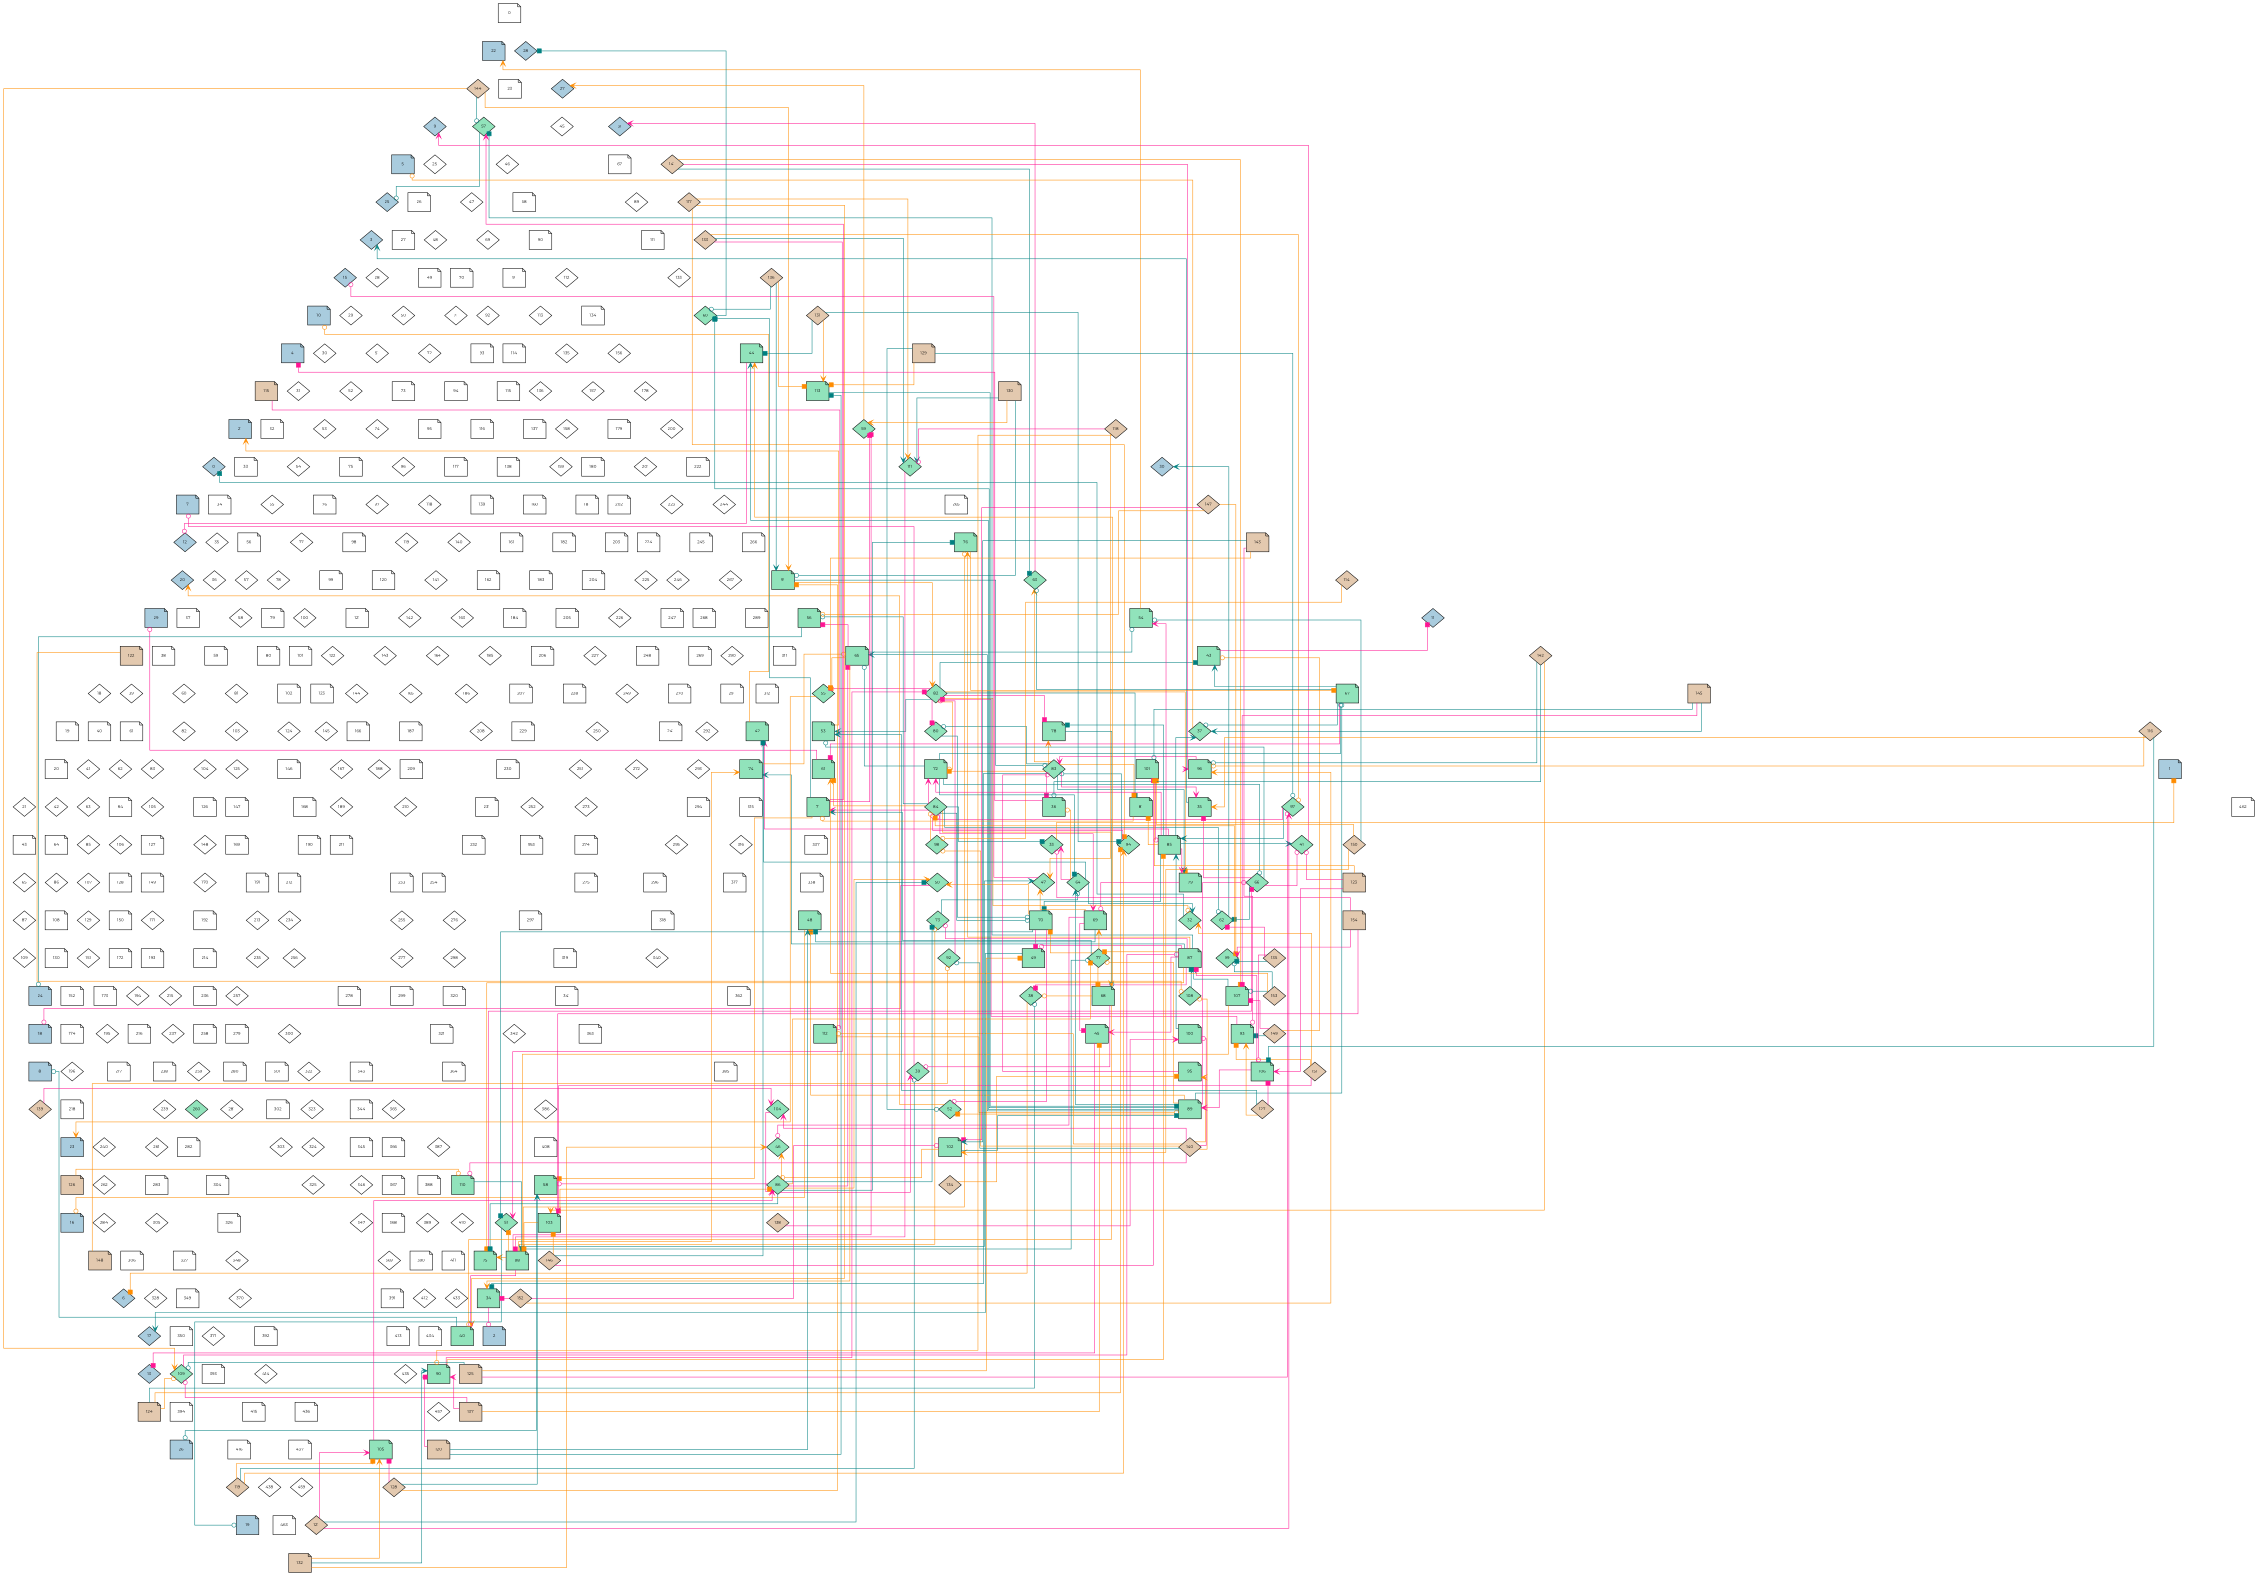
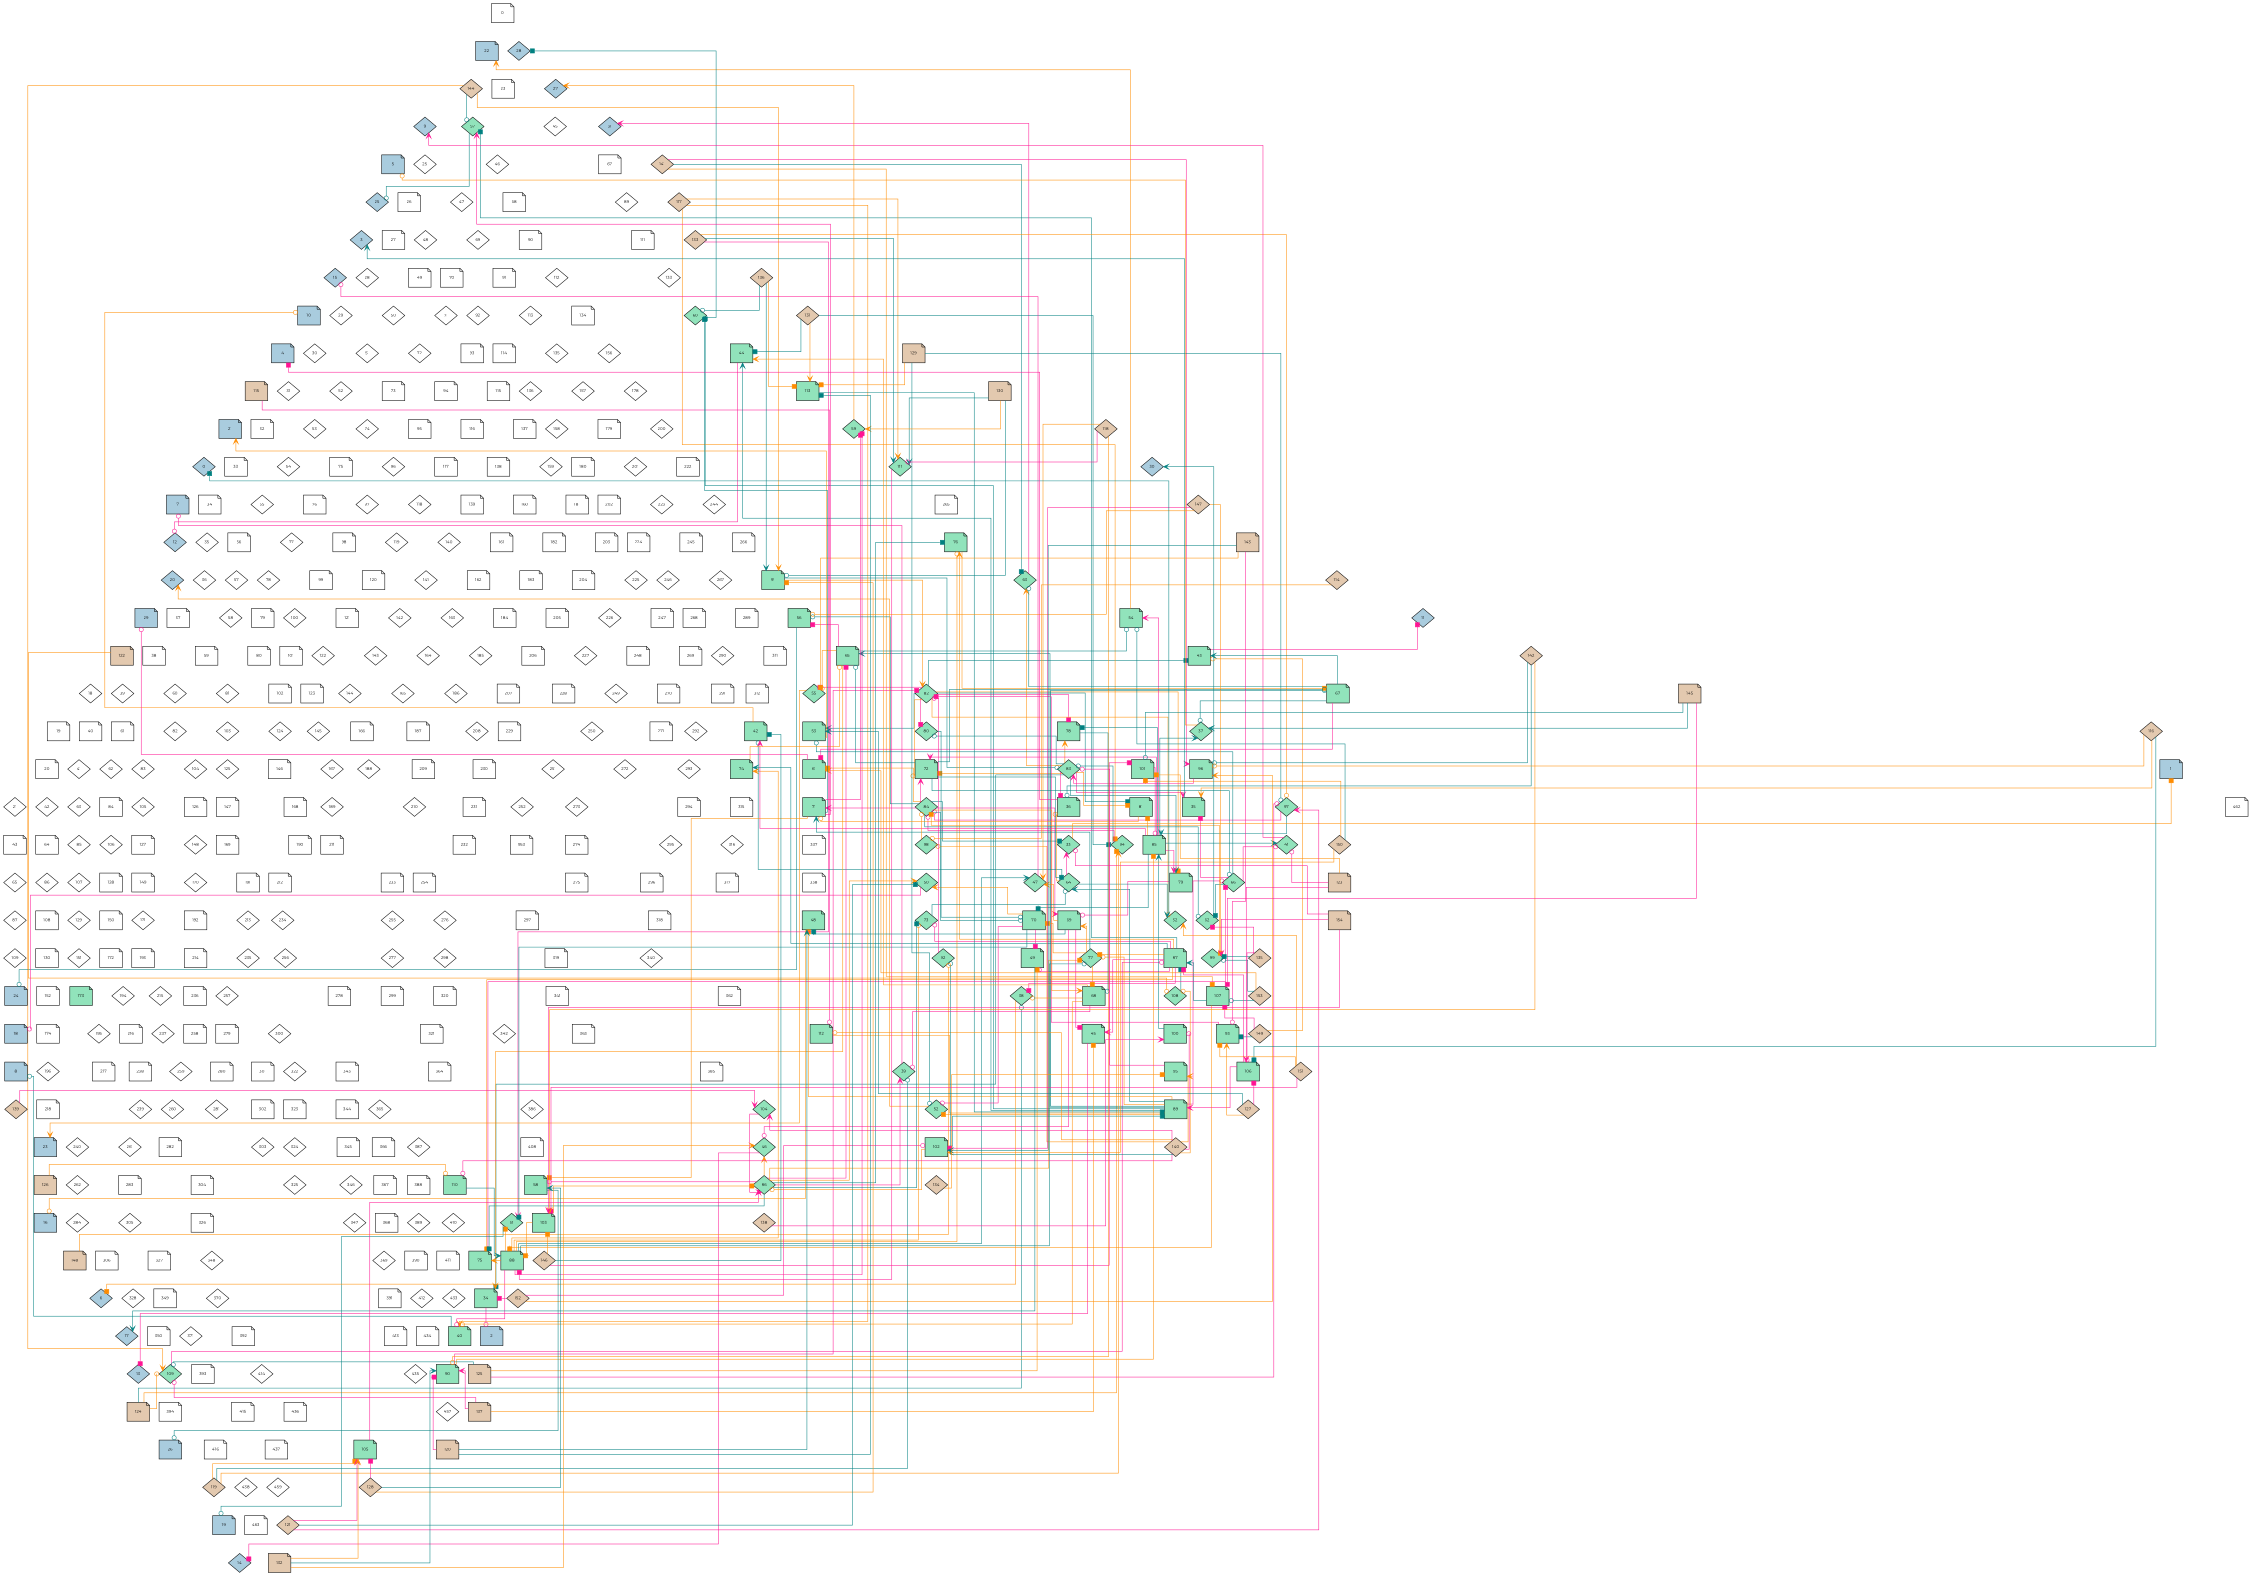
node "241": label "241" -> "271"
node "173": fillcolor #ffffff -> #91e3bb
node "260": fillcolor #91e3bb -> #ffffff
node "323": shape diamond -> note
node "14": added
